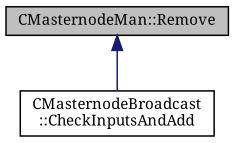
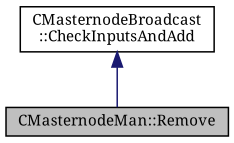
edge "CMasternodeBroadcast ::CheckInputsAndAdd" -> "CMasternodeMan::Remove": reversed
